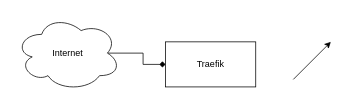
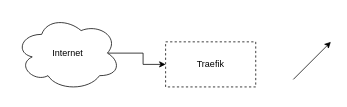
edge "Internet" -> "Traefik": arrowhead diamond -> classic
node "Traefik": style solid -> dashed
